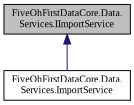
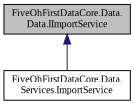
node "FiveOhFirstDataCore.Data. Services.IImportService": label "FiveOhFirstDataCore.Data. Services.IImportService" -> "FiveOhFirstDataCore.Data. Data.IImportService"
